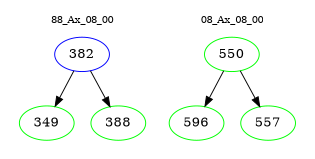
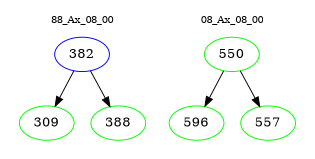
node "349": label "349" -> "309"
